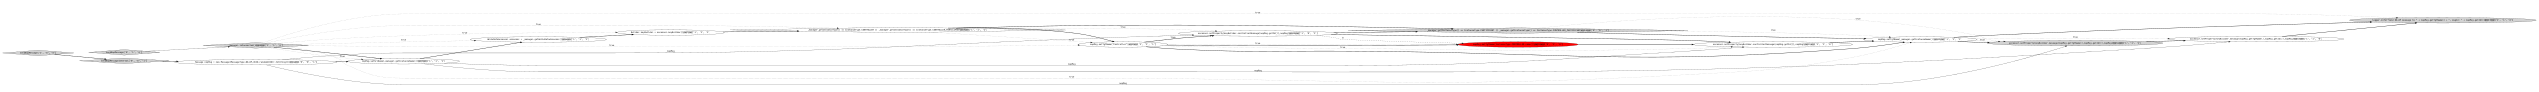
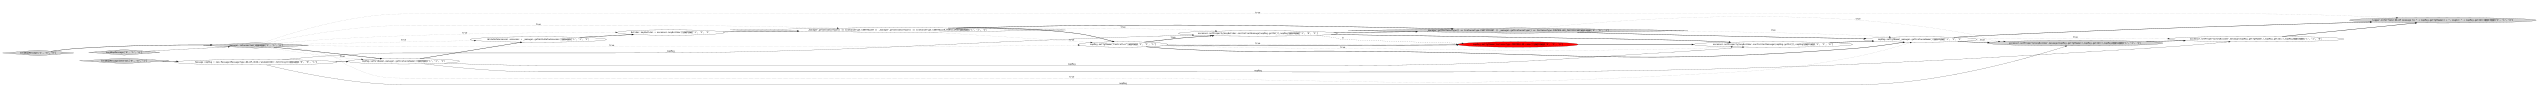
edge "sendNopMessage['1', '0', '0']" -> "sendNopMessageInternal['0', '0', '1']": now "sendNopMessage['1', '0', '0']" -> "_manager.isConnected()@@@3@@@['1', '1', '0']"
